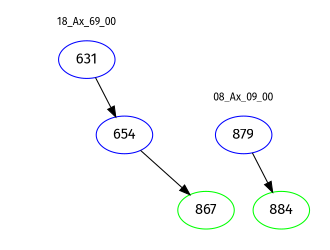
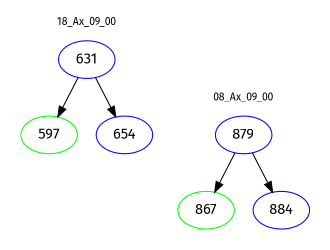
cluster "18_Ax_69_00": label "18_Ax_69_00" -> "18_Ax_09_00"
node "597": added
edge "654" -> "867": now "879" -> "867"
node "884": color green -> blue
